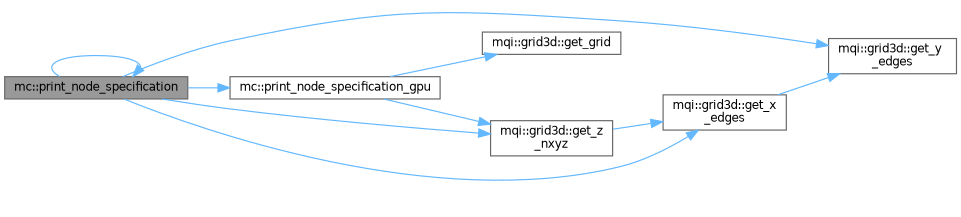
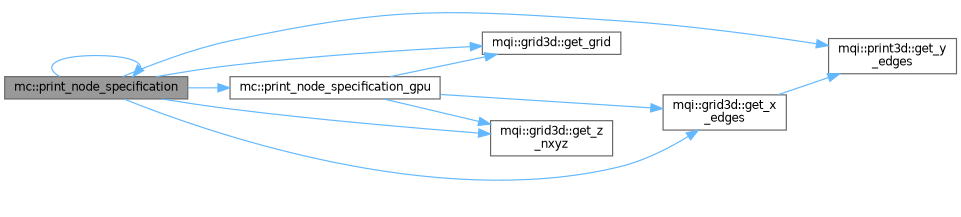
node "mqi::grid3d::get_y _edges": label "mqi::grid3d::get_y _edges" -> "mqi::print3d::get_y _edges"
edge "mc::print_node_specification" -> "mqi::grid3d::get_grid": added
edge "mqi::grid3d::get_z _nxyz" -> "mqi::grid3d::get_x _edges": now "mc::print_node_specification_gpu" -> "mqi::grid3d::get_x _edges"
